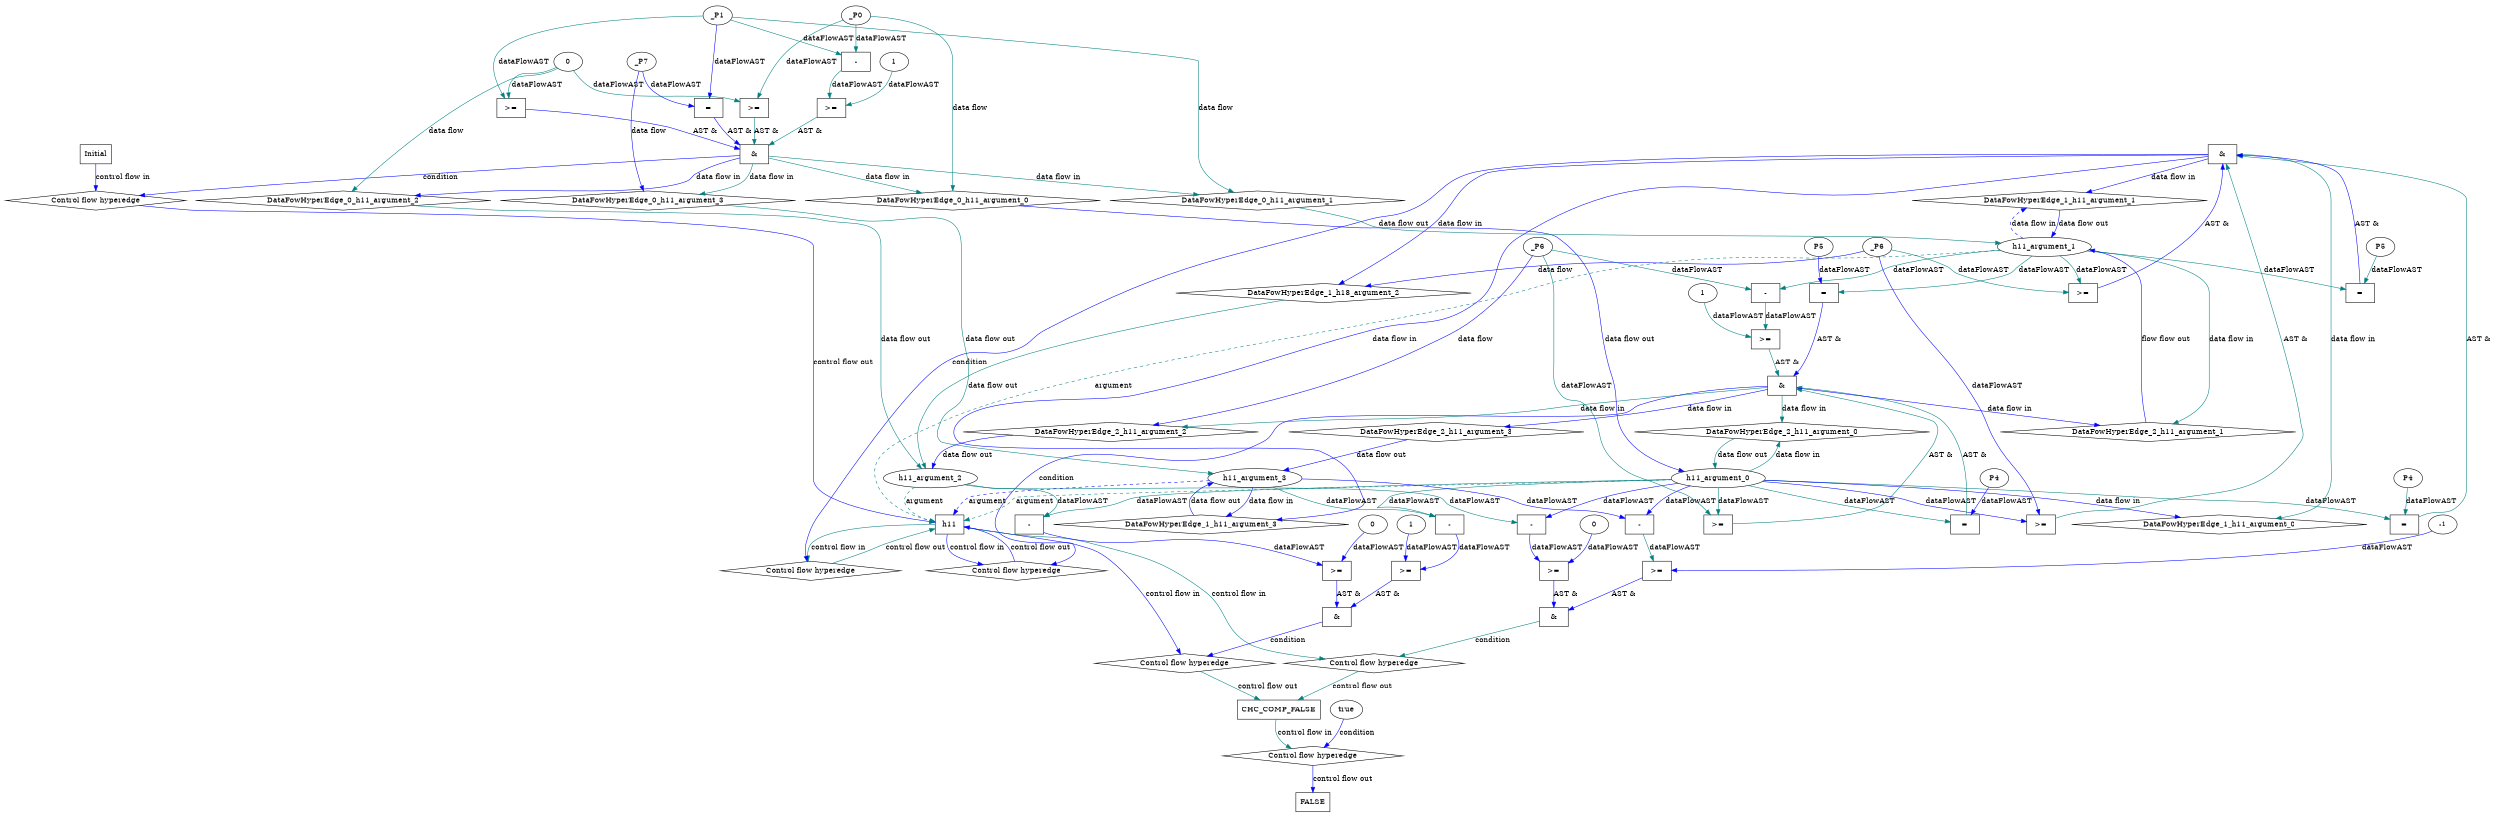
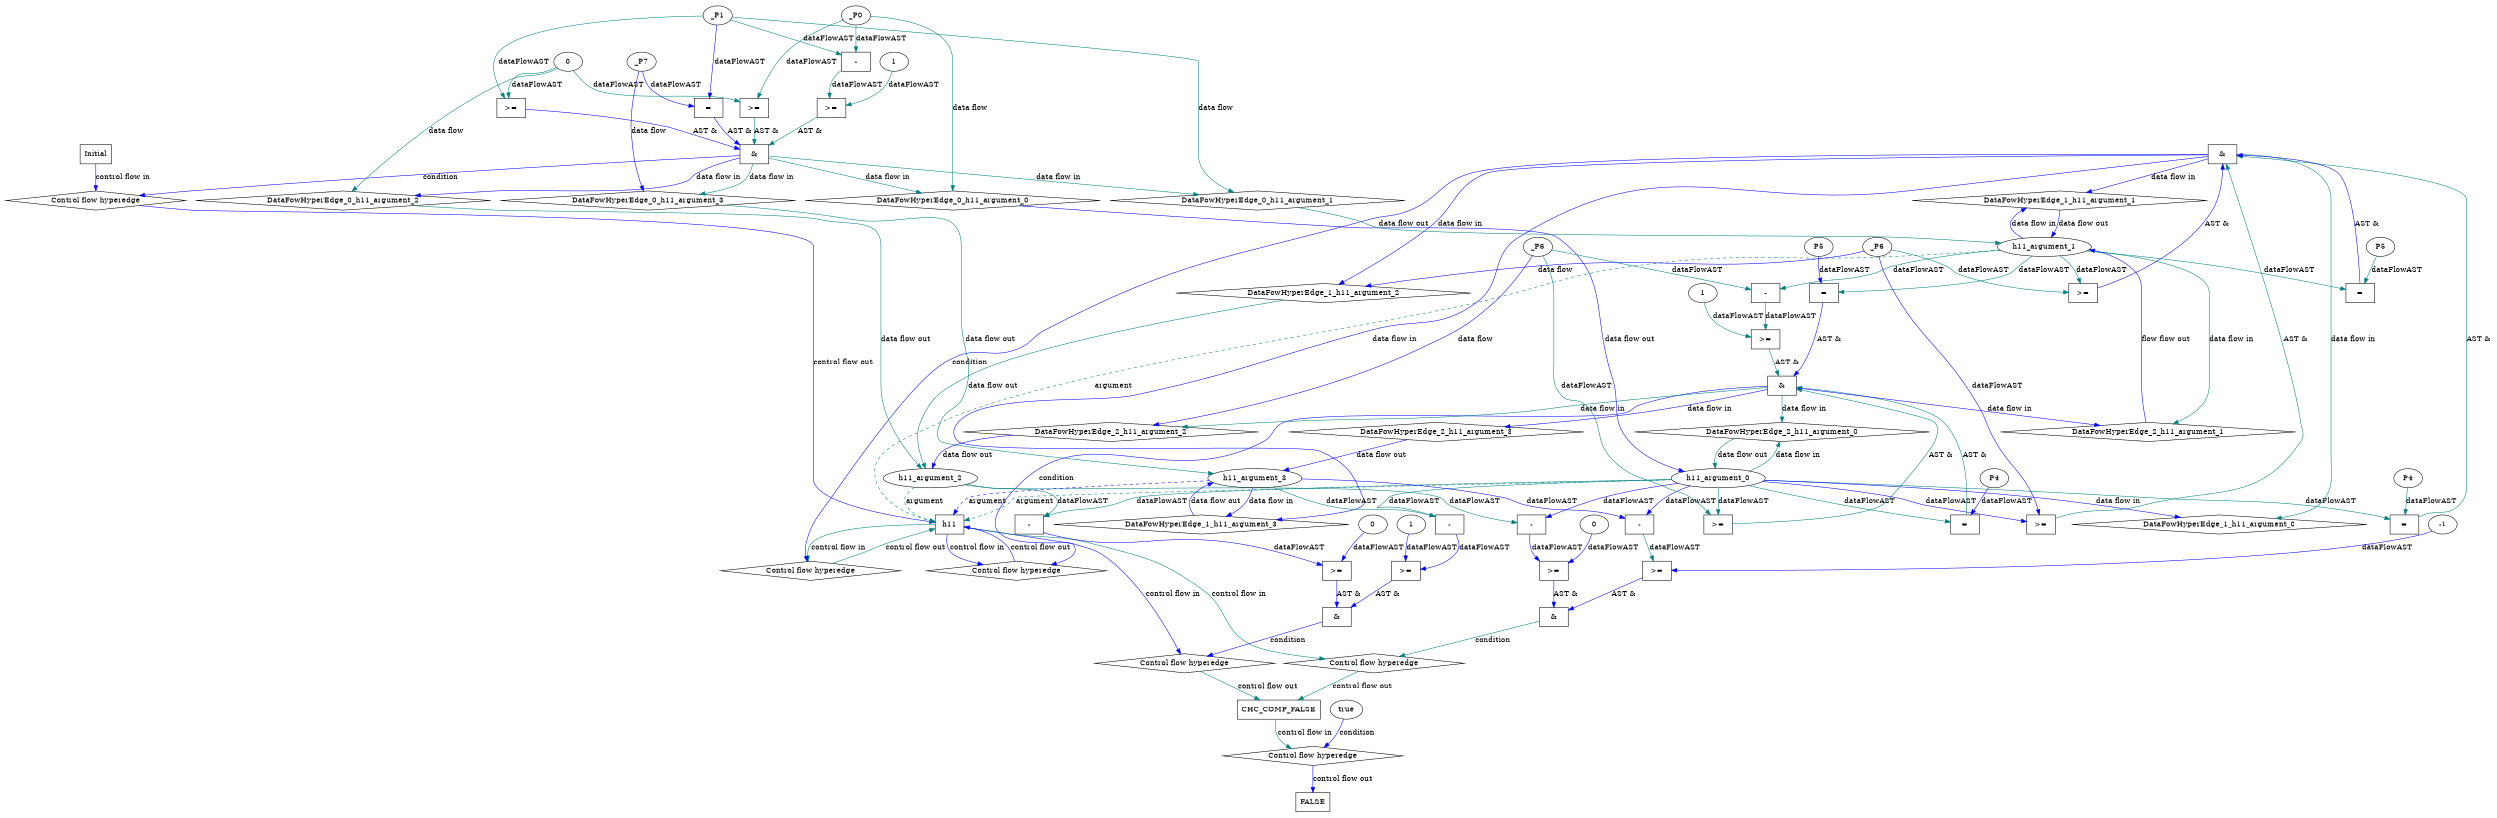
edge "h11_argument_1" -> "DataFowHyperEdge_1_h11_argument_1": style dashed -> solid
node "DataFowHyperEdge_1_h18_argument_2": label "DataFowHyperEdge_1_h18_argument_2" -> "DataFowHyperEdge_1_h11_argument_2"
